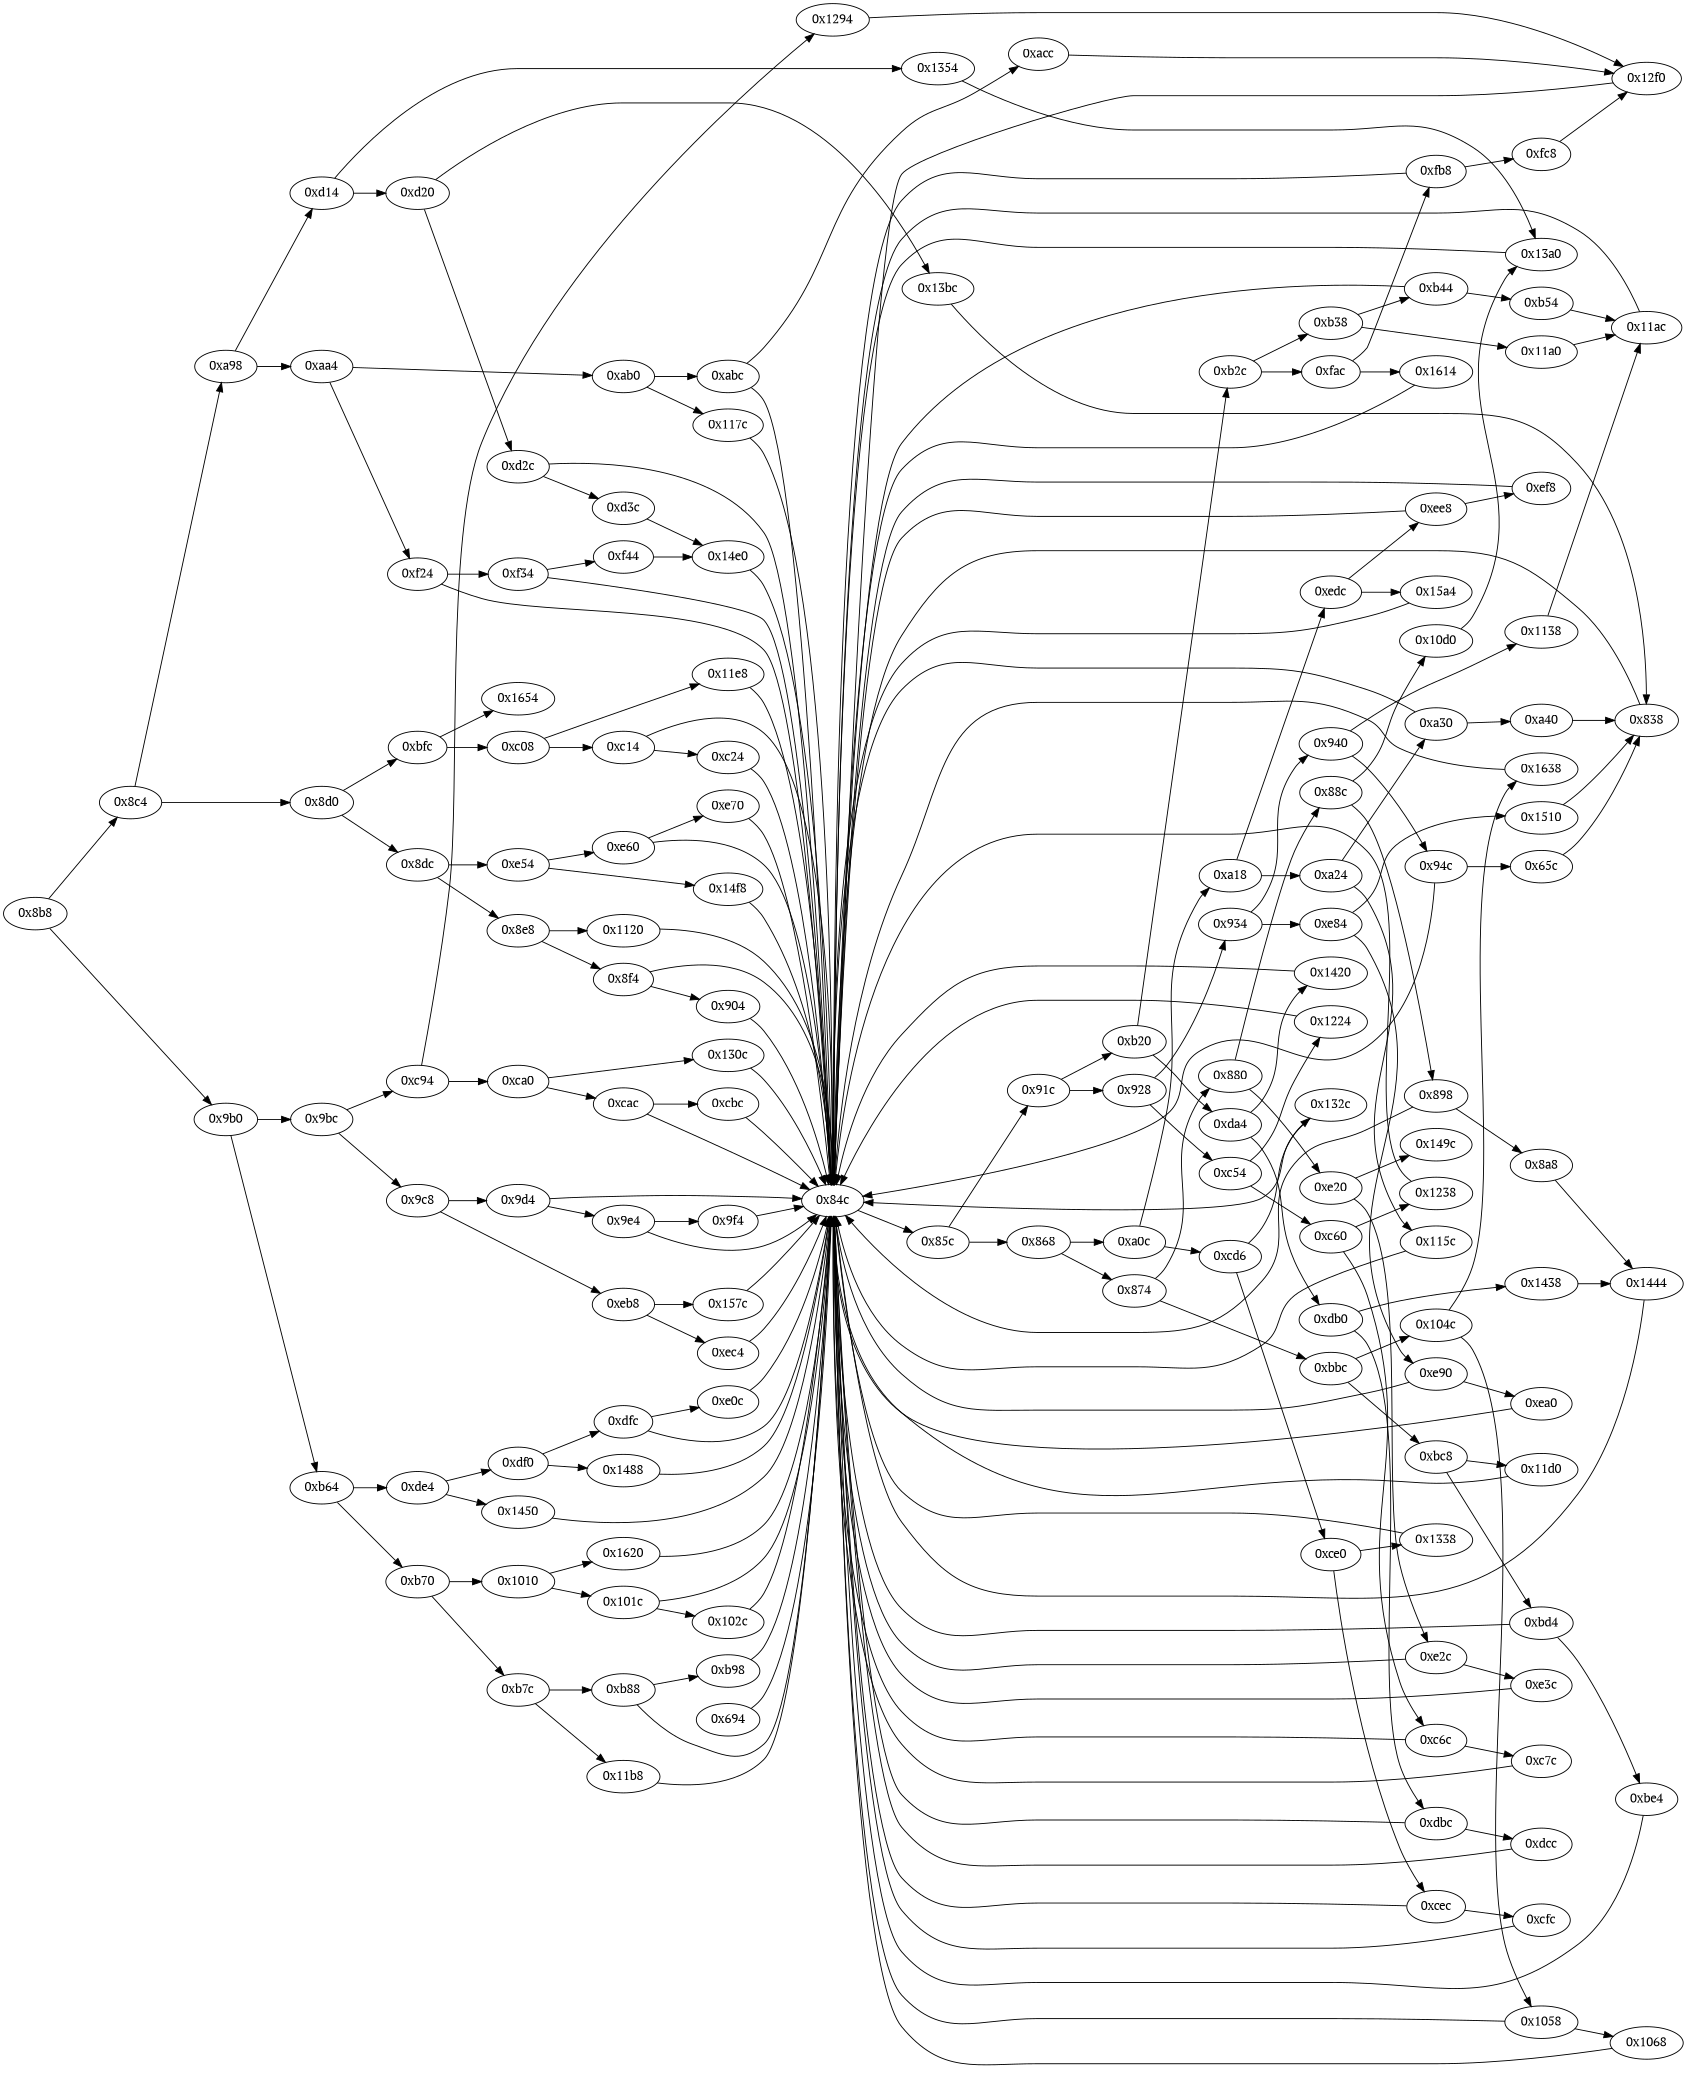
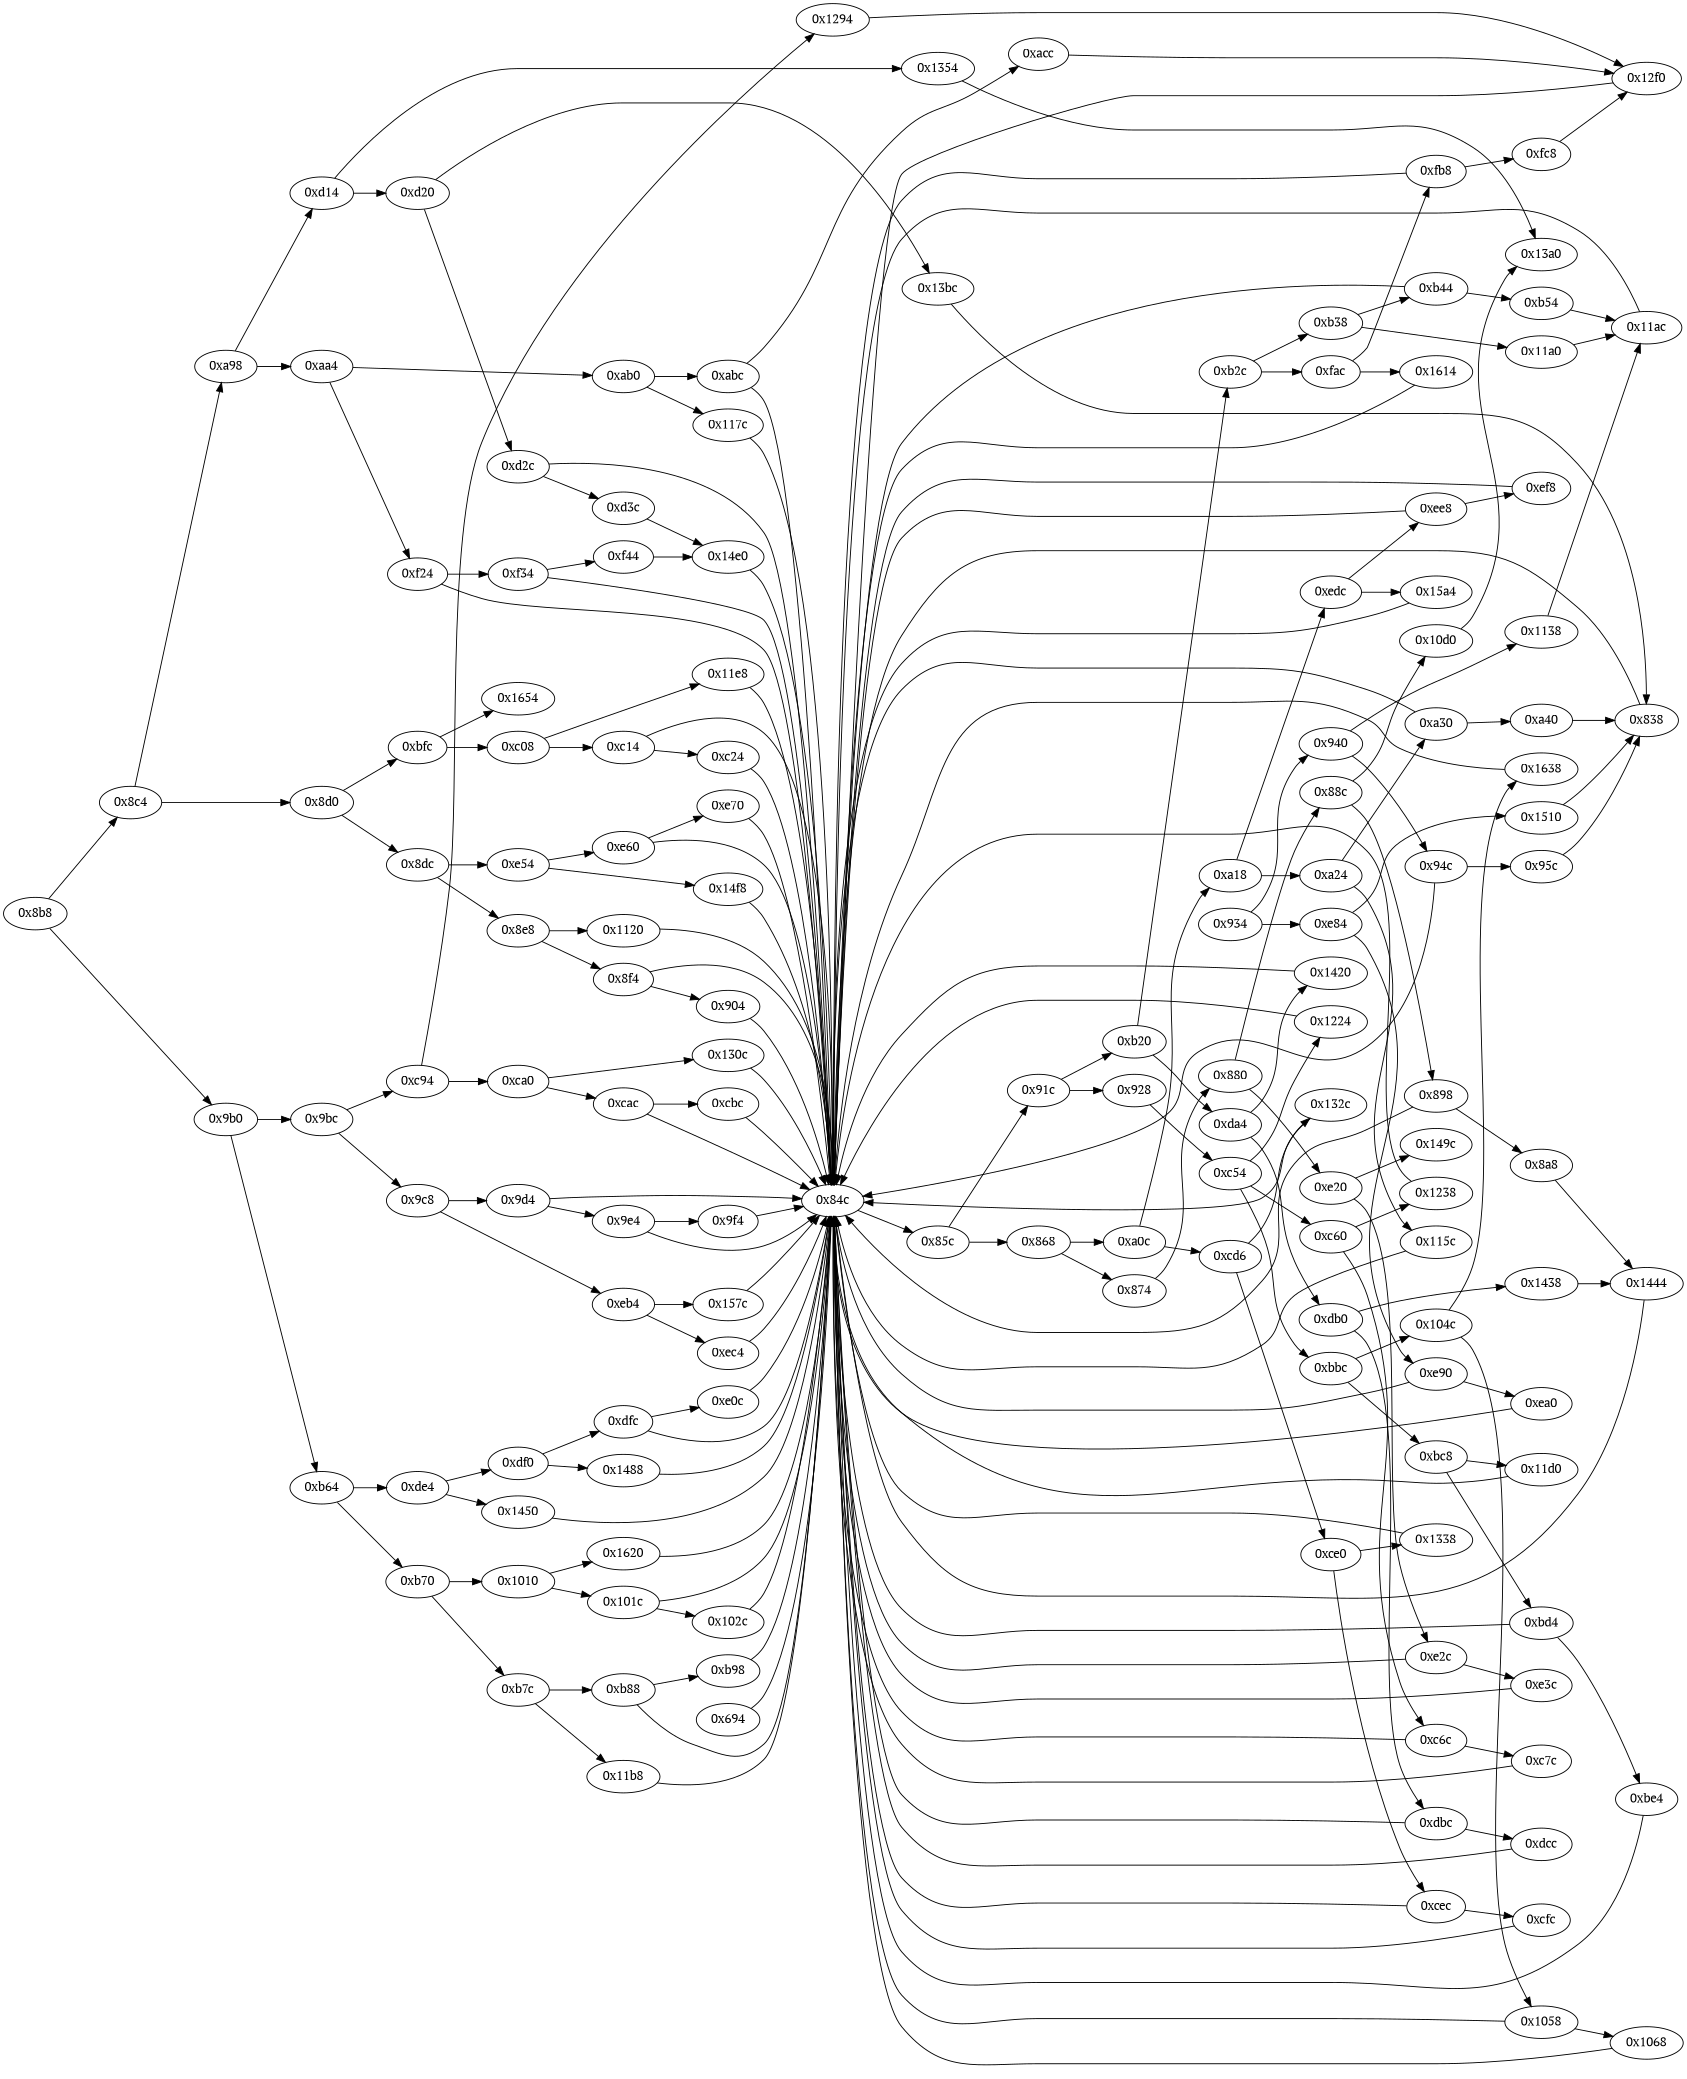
edge "0x13a0" -> "0x84c": removed
node "0x65c": label "0x65c" -> "0x95c"
edge "0x928" -> "0x934": removed
node "0xeb8": label "0xeb8" -> "0xeb4"
edge "0x874" -> "0xbbc": now "0xc54" -> "0xbbc"
